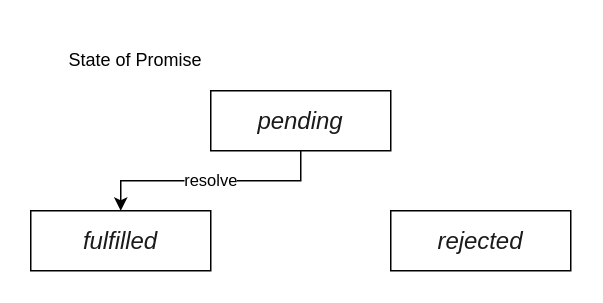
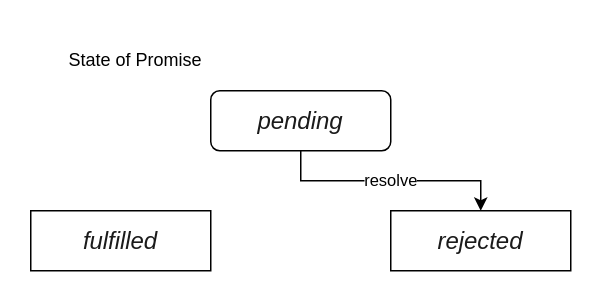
node "pending": shape rectangle -> rounded rectangle
edge "pending" -> "fulfilled": now "pending" -> "rejected"
